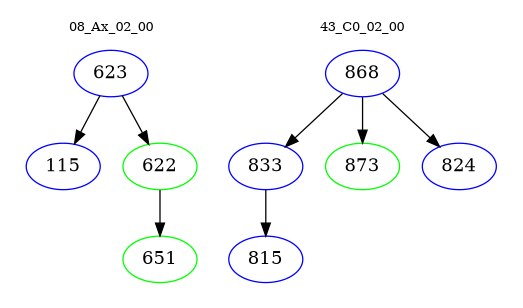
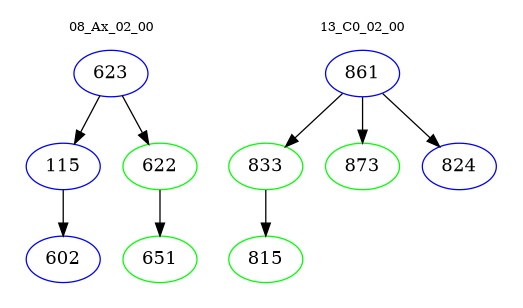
cluster "43_C0_02_00": label "43_C0_02_00" -> "13_C0_02_00"
node "868": label "868" -> "861"
node "833": color blue -> green
node "602": added
node "815": color blue -> green
